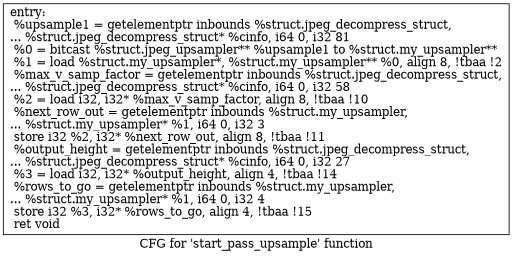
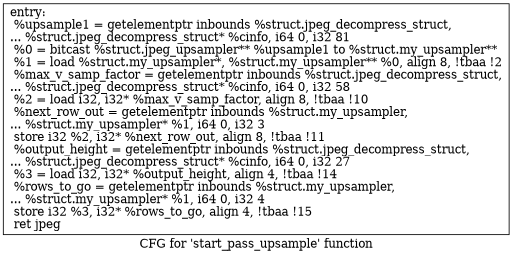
node "entry:": text "ret void" -> "ret jpeg"
